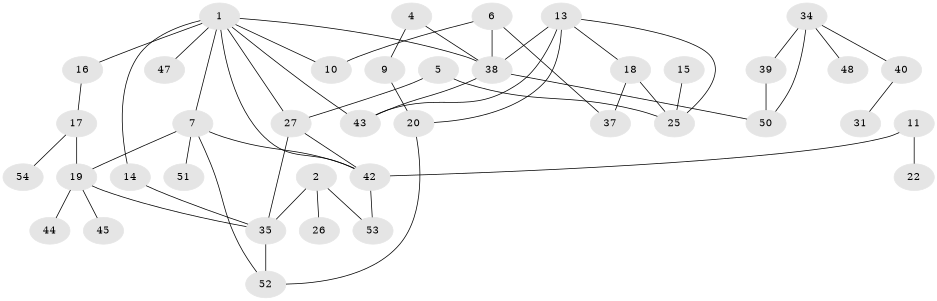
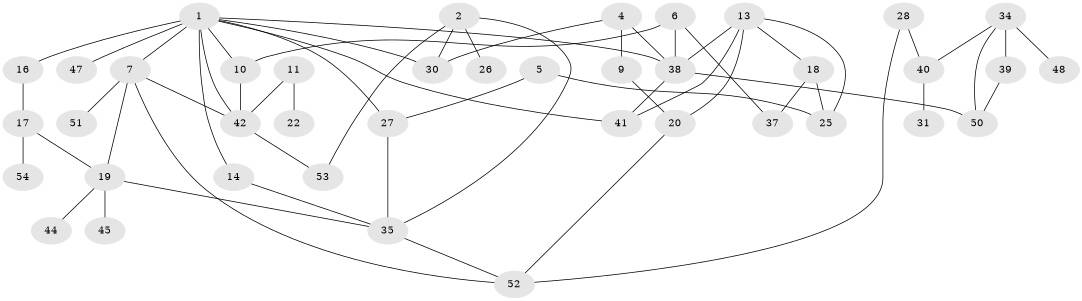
node "28": added
node "30": added
node "15": removed
node "43": label "43" -> "41"
edge "27" -- "42": now "10" -- "42"
